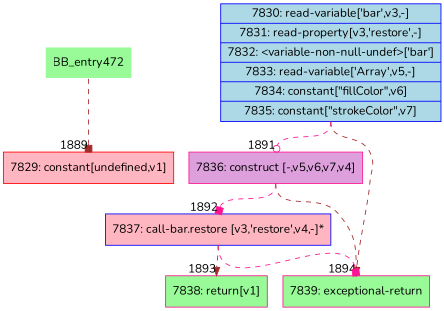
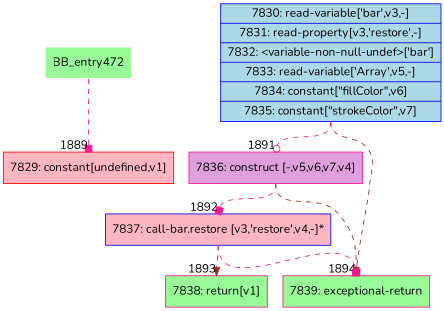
edge "BB_entry472" -> "7829: constant[undefined,v1]": color brown -> deeppink
edge "7830: read-variable['bar',v3,-]" -> "7839: exceptional-return": arrowhead normal -> box
